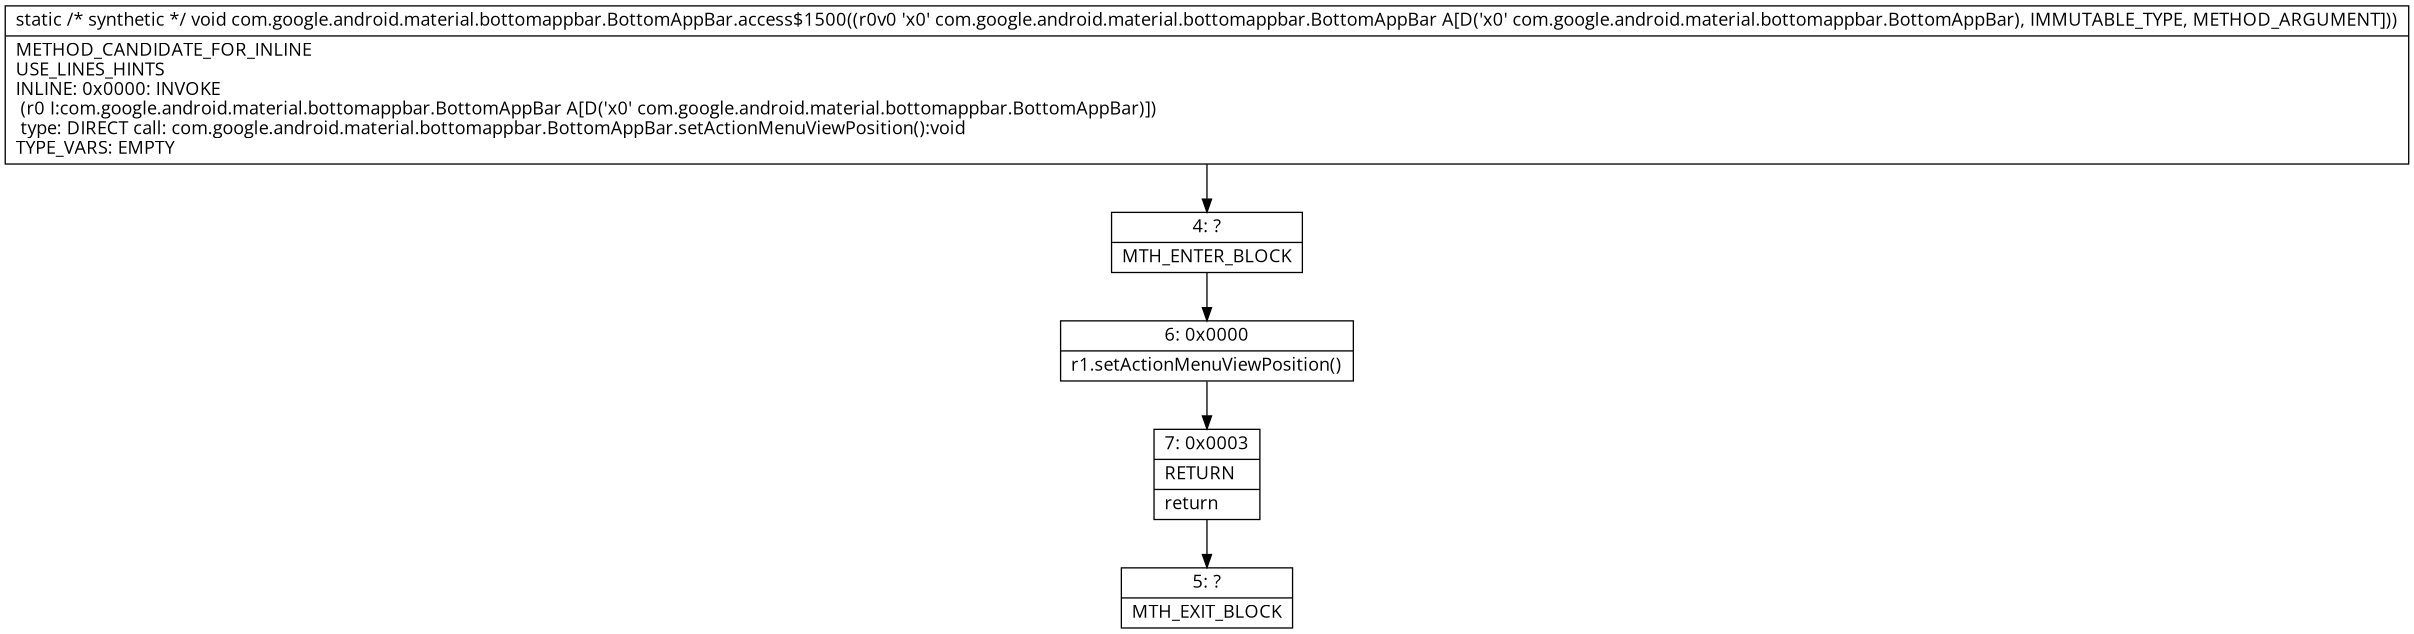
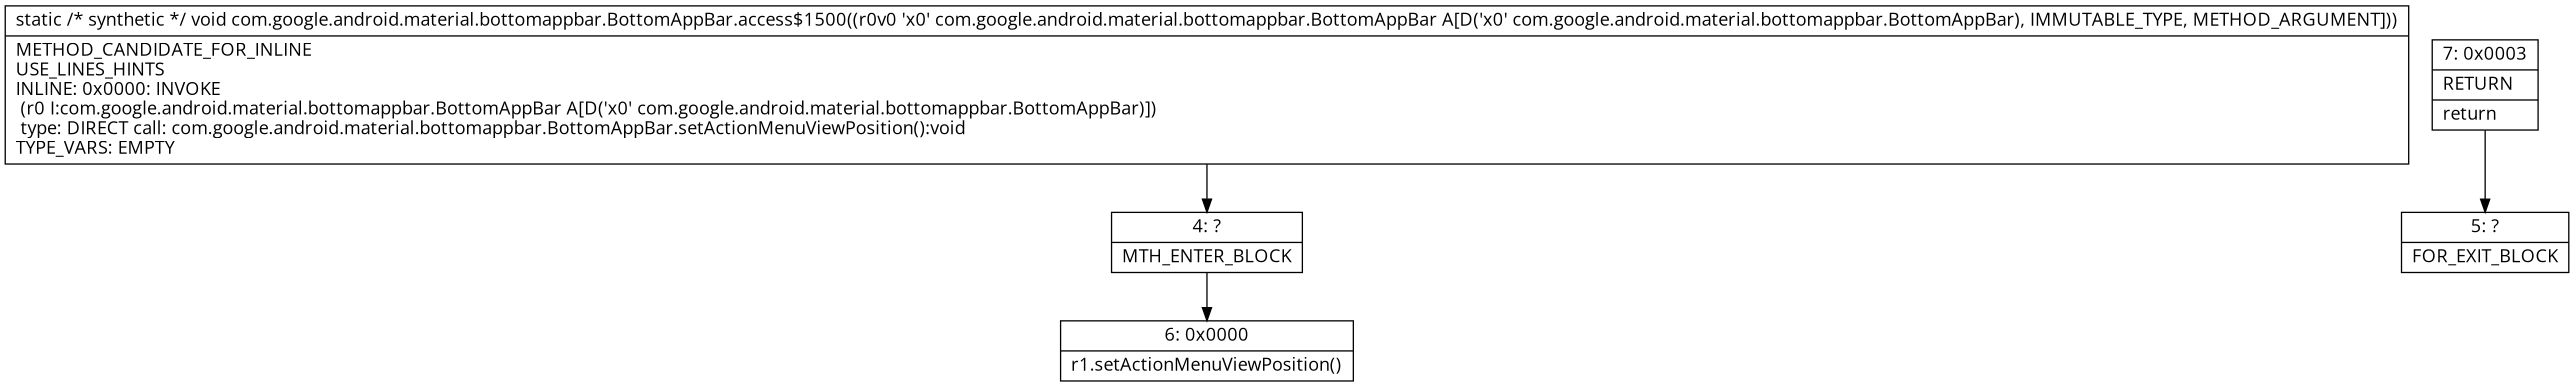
edge "6: 0x0000" -> "7: 0x0003": removed
node "5: ?": text "MTH_EXIT_BLOCK" -> "FOR_EXIT_BLOCK"
